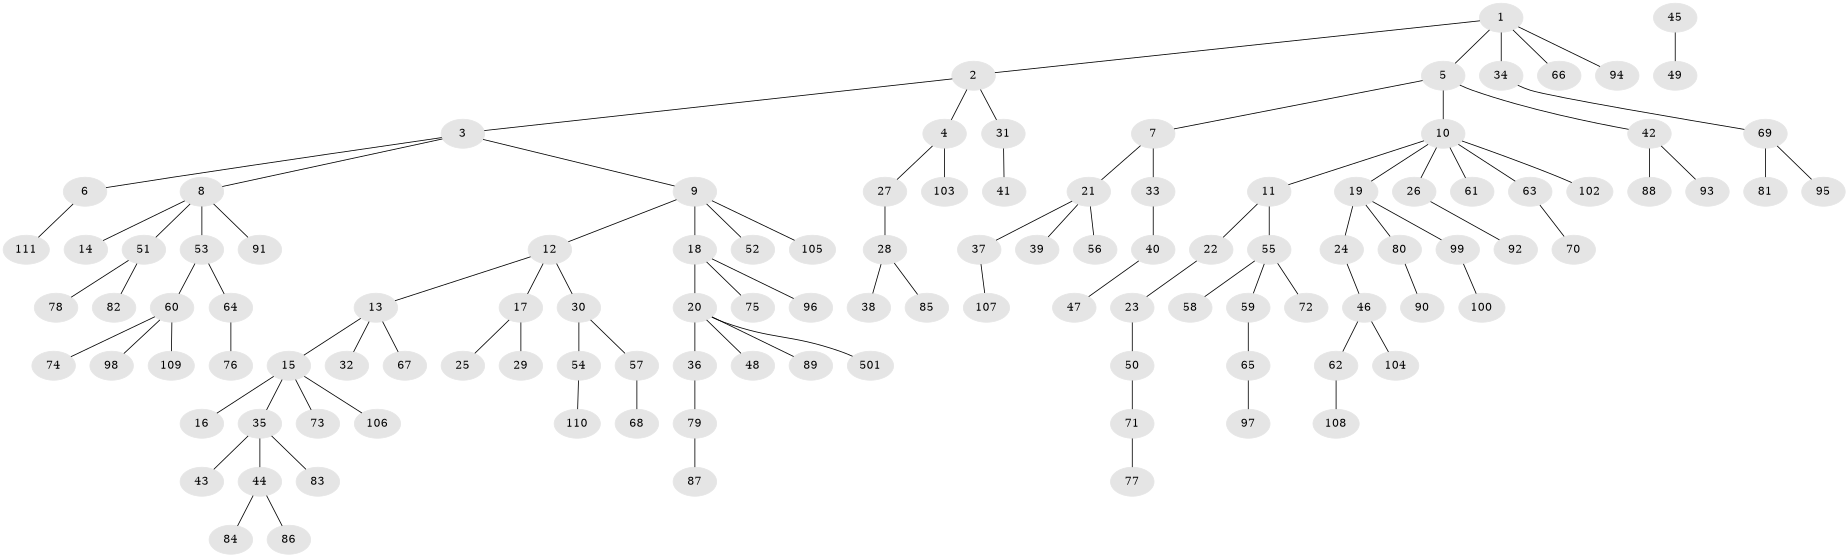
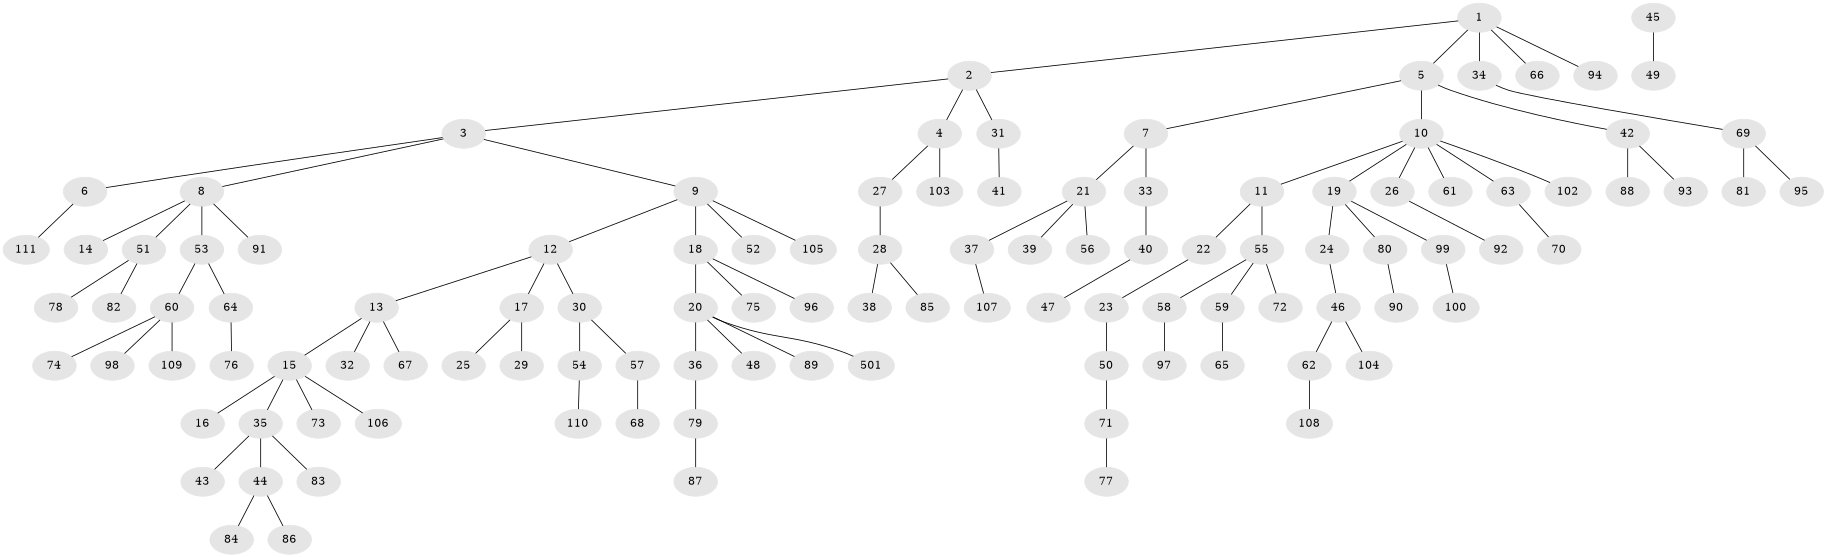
edge "65" -- "97": now "58" -- "97"
